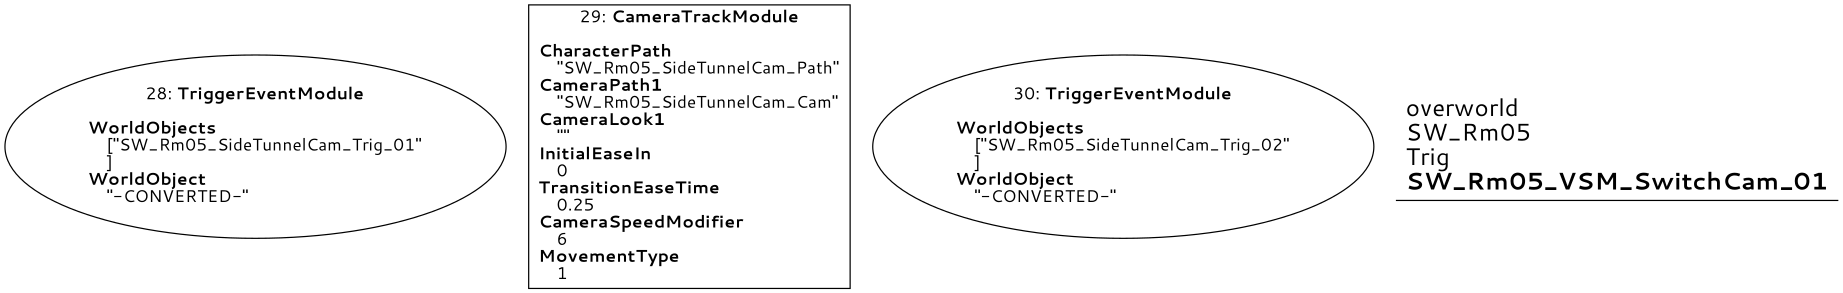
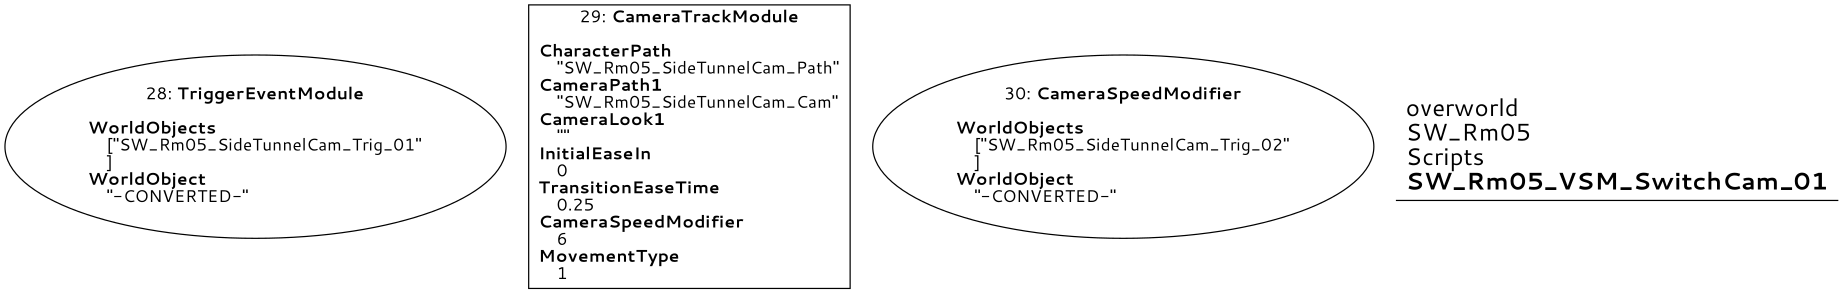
node "30:": text "TriggerEventModule" -> "CameraSpeedModifier"
node "overworld": text "Trig" -> "Scripts"
